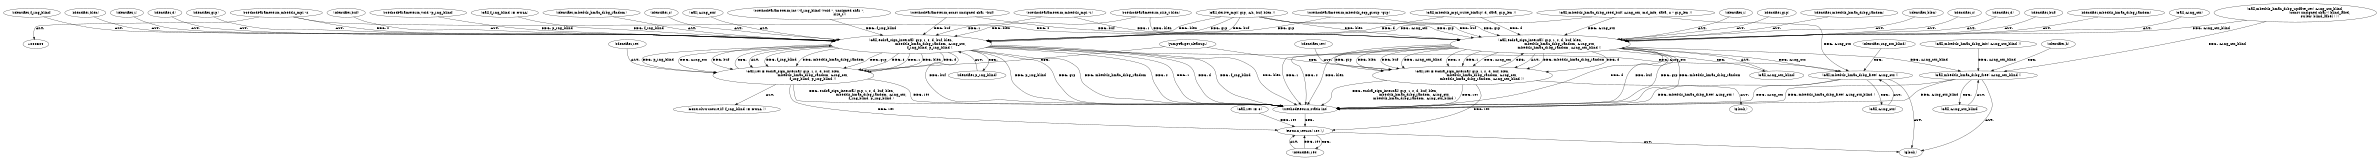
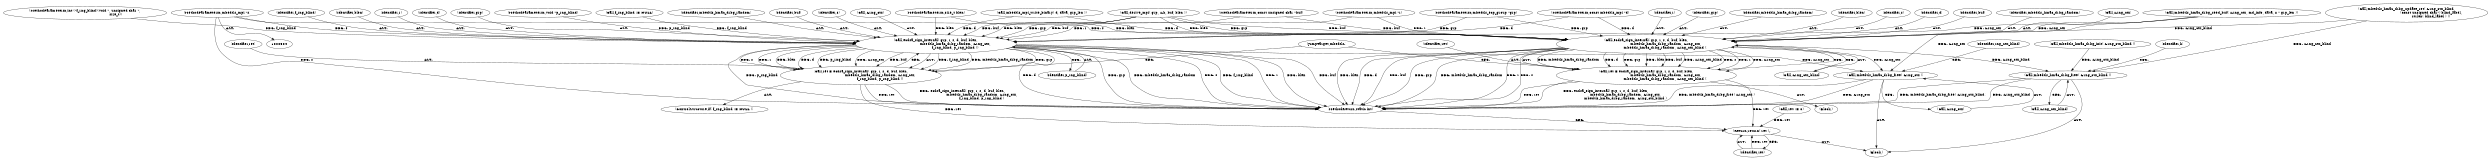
node "(MethodParameterIn,const mbedtls_mpi *d)": added
node "(JumpTarget,cleanup:)": label "(JumpTarget,cleanup:)" -> "(JumpTarget,mbedtls:)"
edge "(MethodParameterIn,mbedtls_mpi *s)" -> "(MethodReturn,static int)": added, label "DDG: s"
